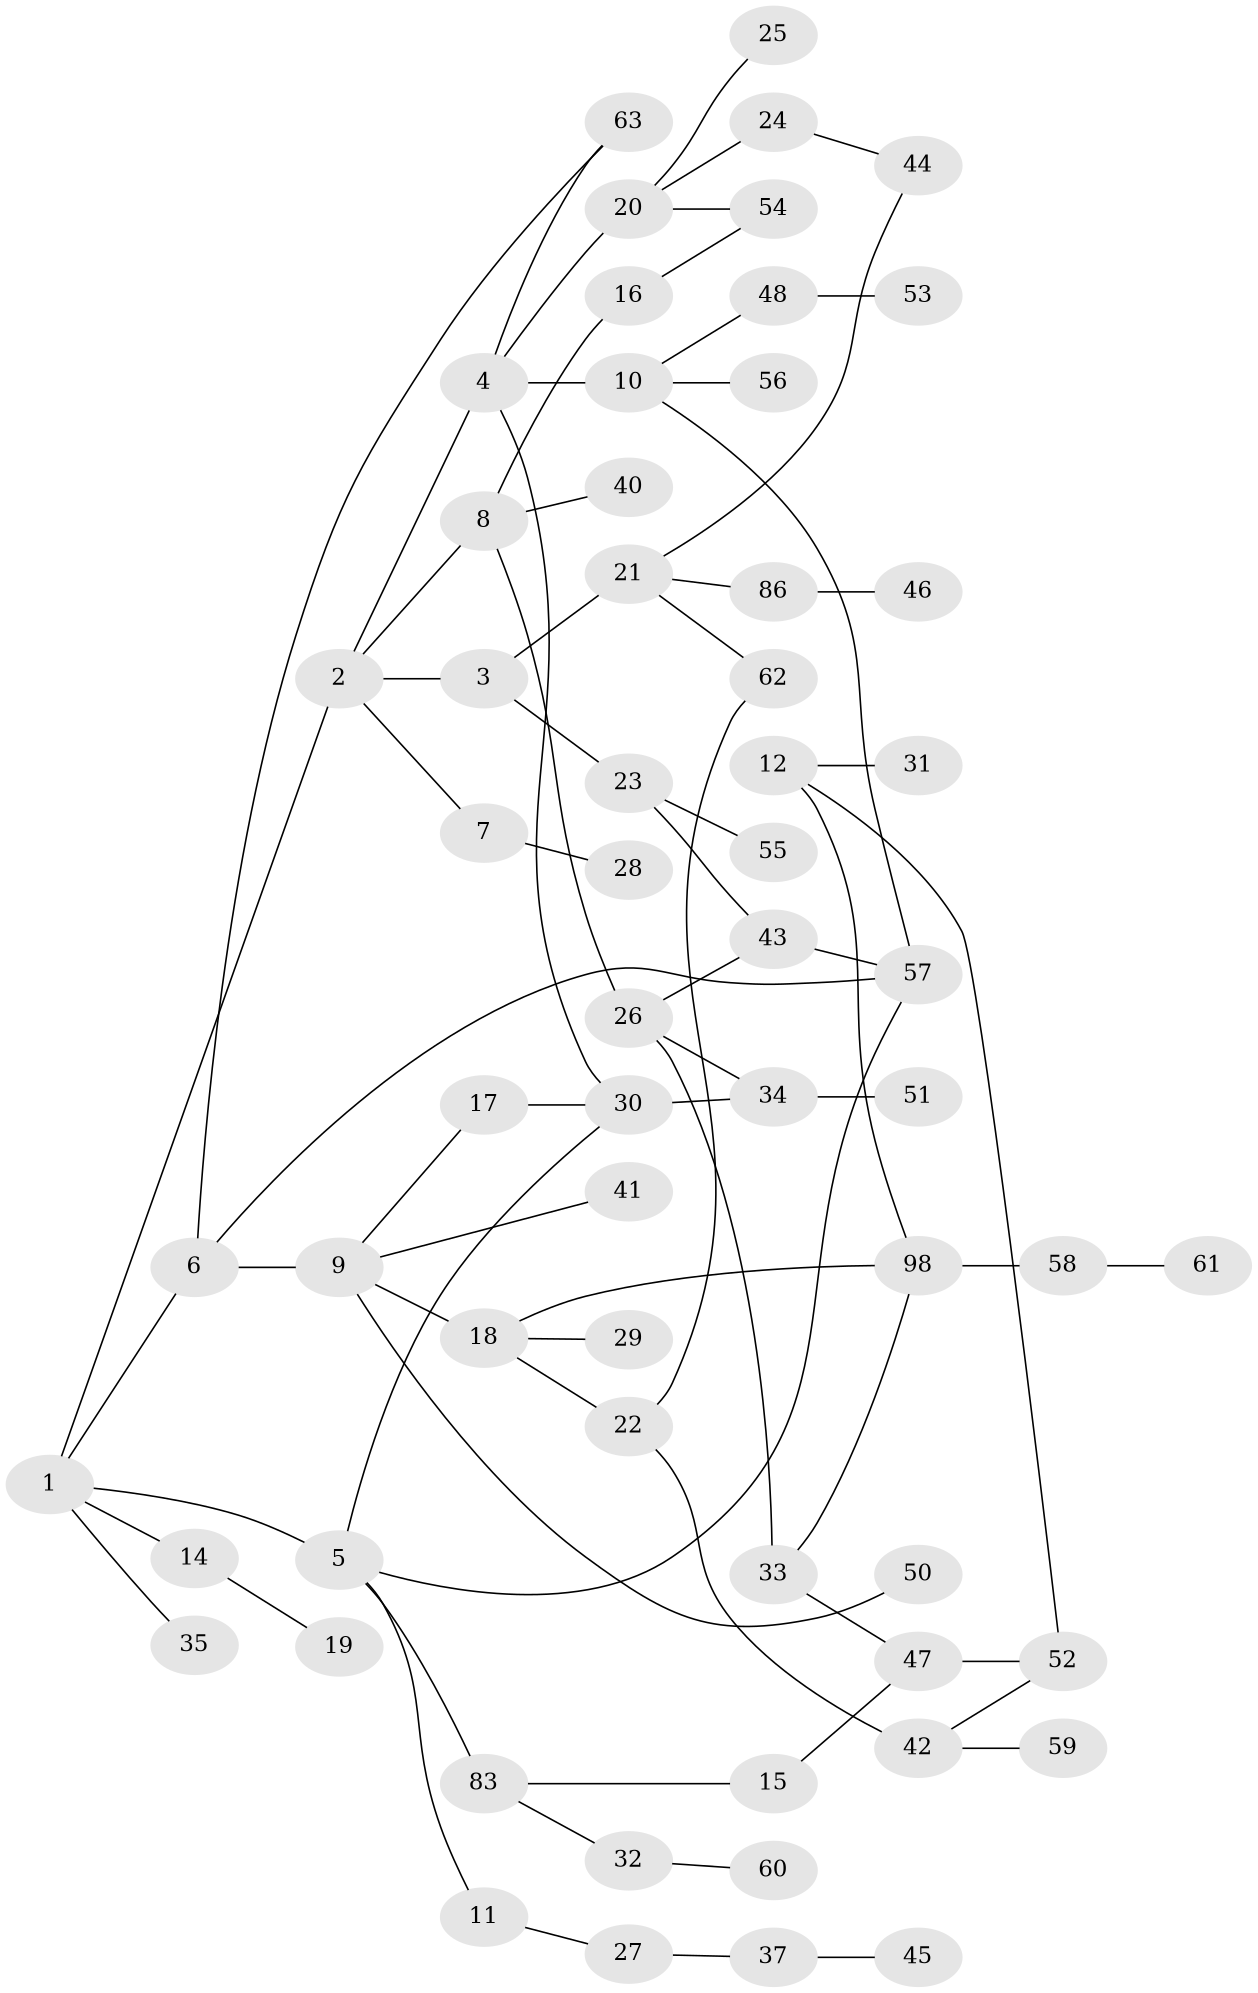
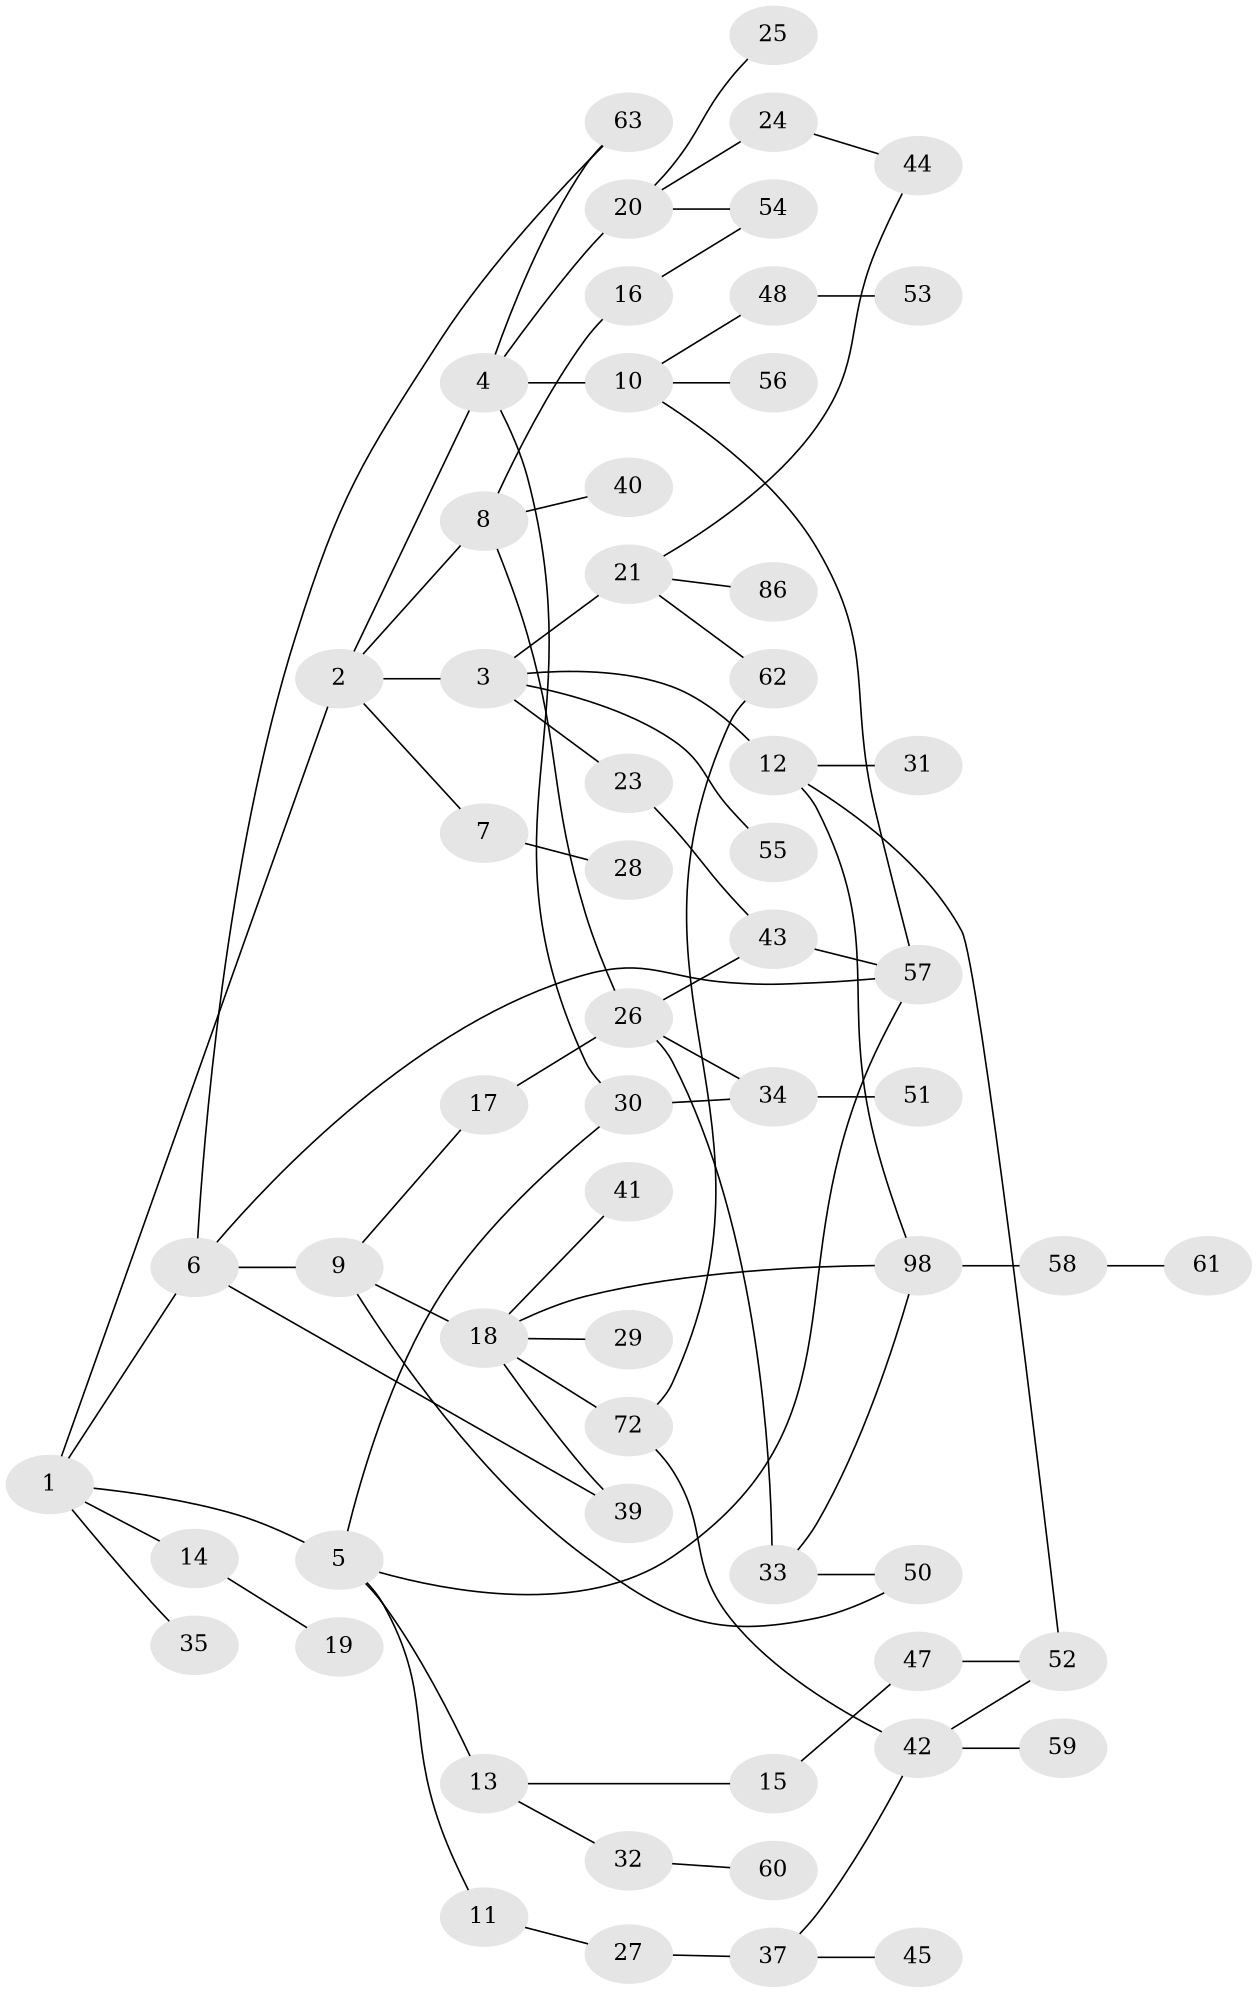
node "46": removed
edge "3" -- "12": added
edge "23" -- "55": now "3" -- "55"
edge "17" -- "30": now "17" -- "26"
edge "41" -- "9": now "41" -- "18"
node "22": label "22" -> "72"
node "39": added
edge "33" -- "47": now "33" -- "50"
node "83": label "83" -> "13"
edge "42" -- "37": added
